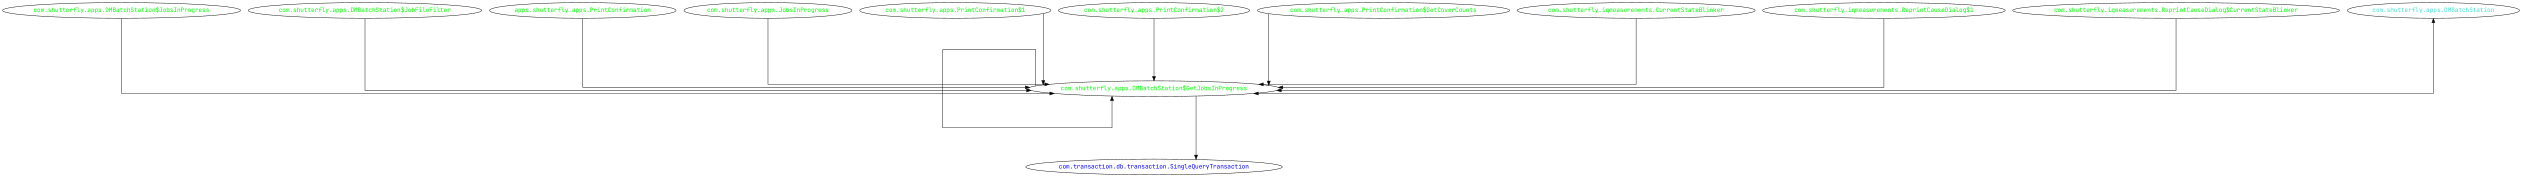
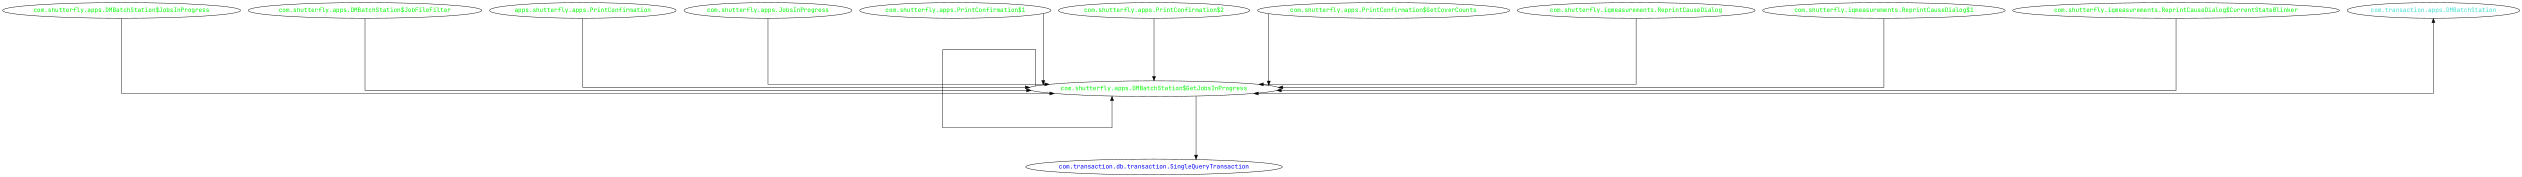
node "com.shutterfly.iqmeasurements.CurrentStateBlinker": label "com.shutterfly.iqmeasurements.CurrentStateBlinker" -> "com.shutterfly.iqmeasurements.ReprintCauseDialog"
node "com.shutterfly.apps.DMBatchStation": label "com.shutterfly.apps.DMBatchStation" -> "com.transaction.apps.DMBatchStation"
